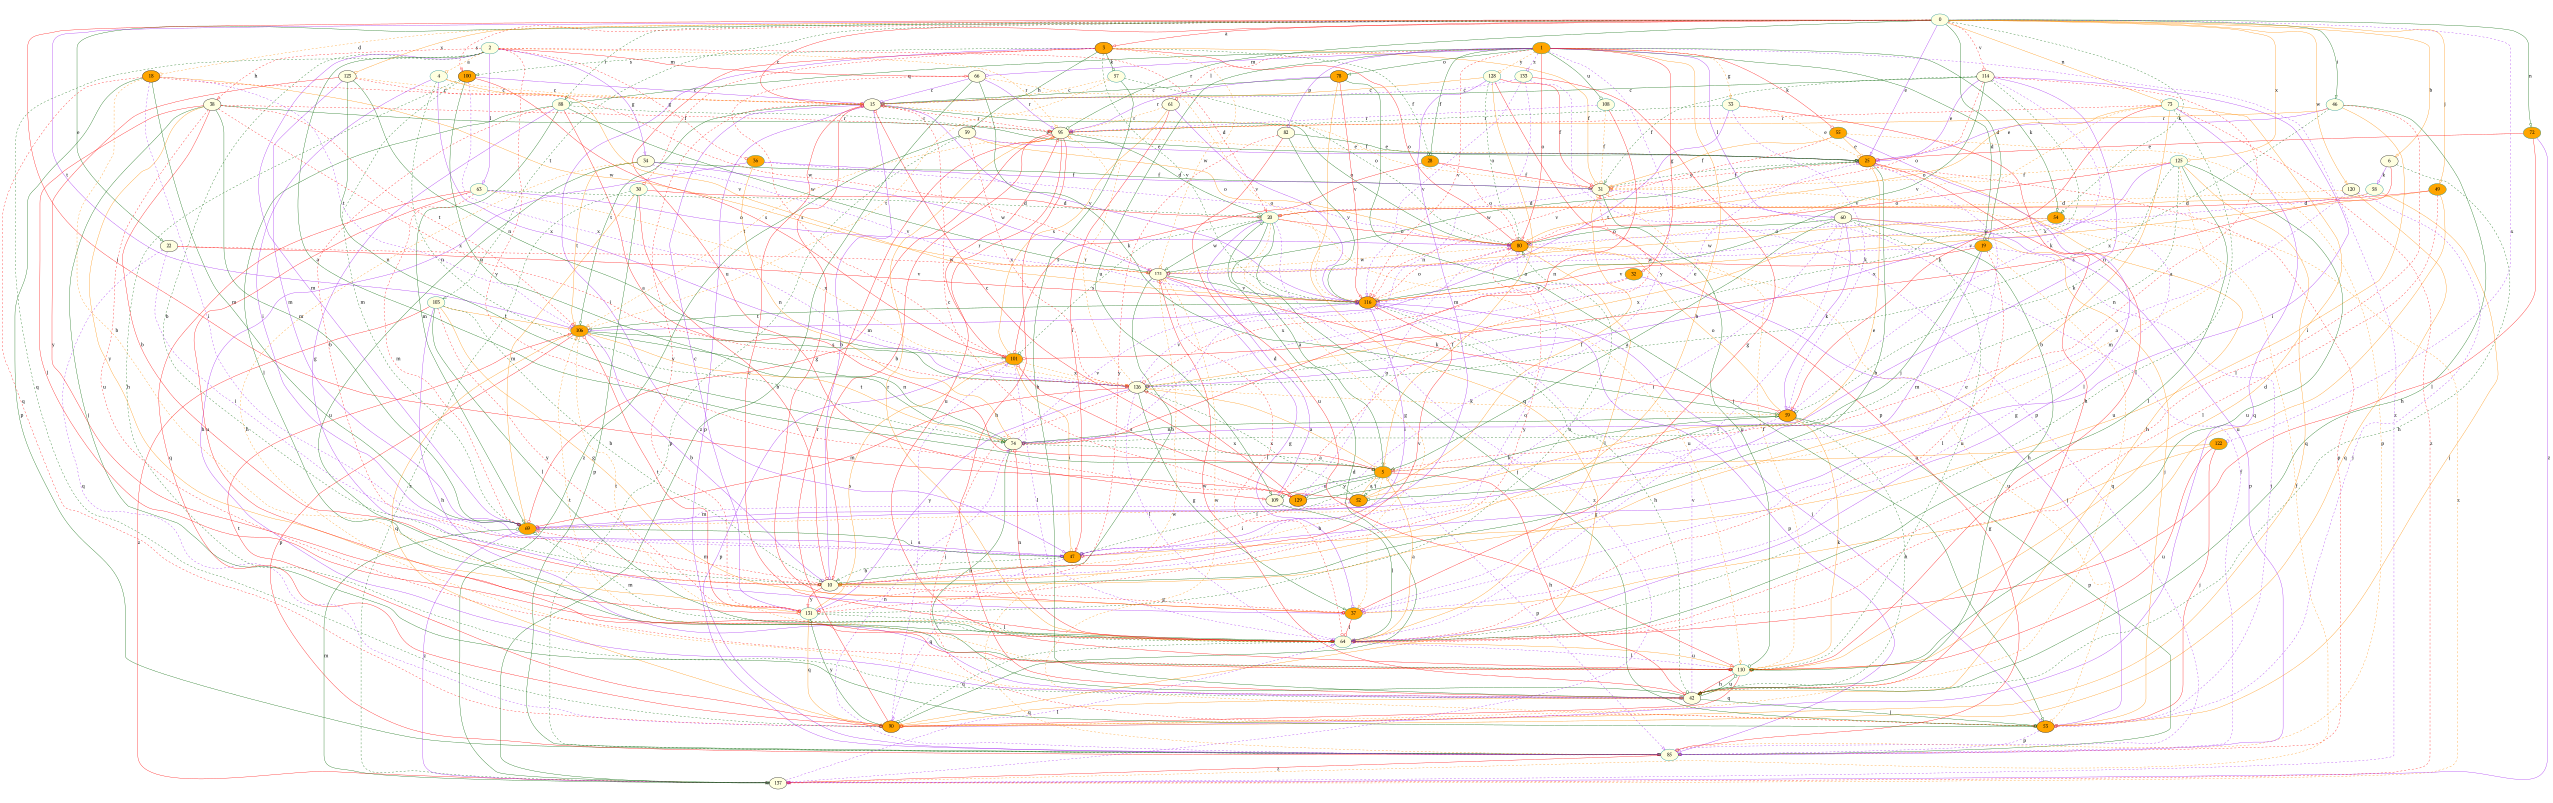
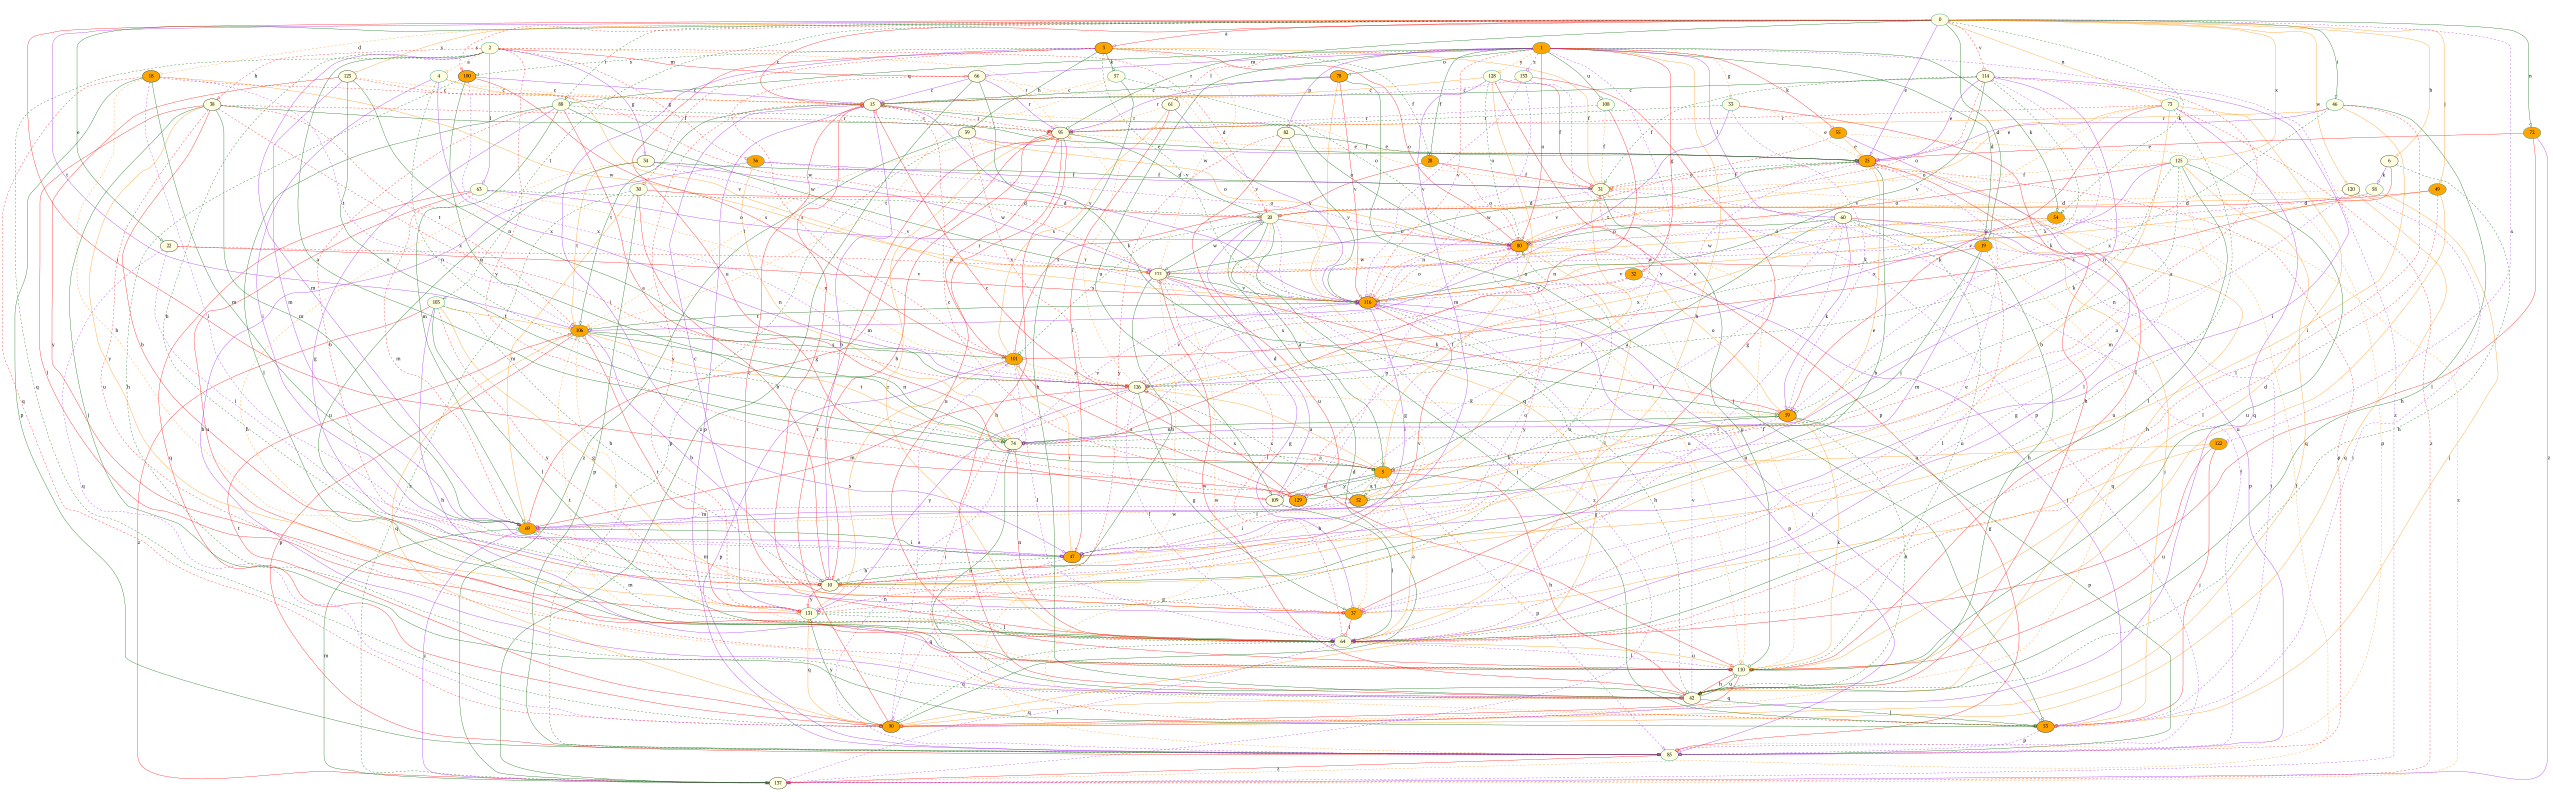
edge "55" -> "31": removed, label "f"
edge "133" -> "116": arrowhead onormal -> odot
edge "100" -> "69": removed, label "m"
edge "80" -> "53": now "80" -> "110"
